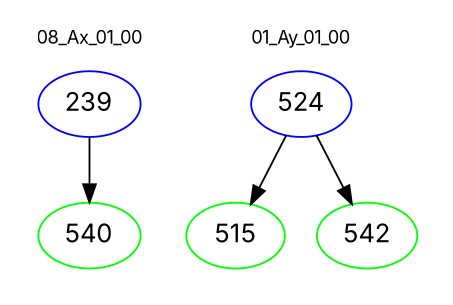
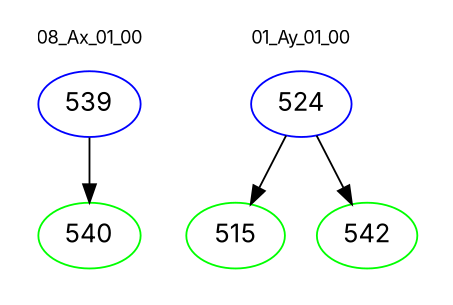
node "239": label "239" -> "539"
